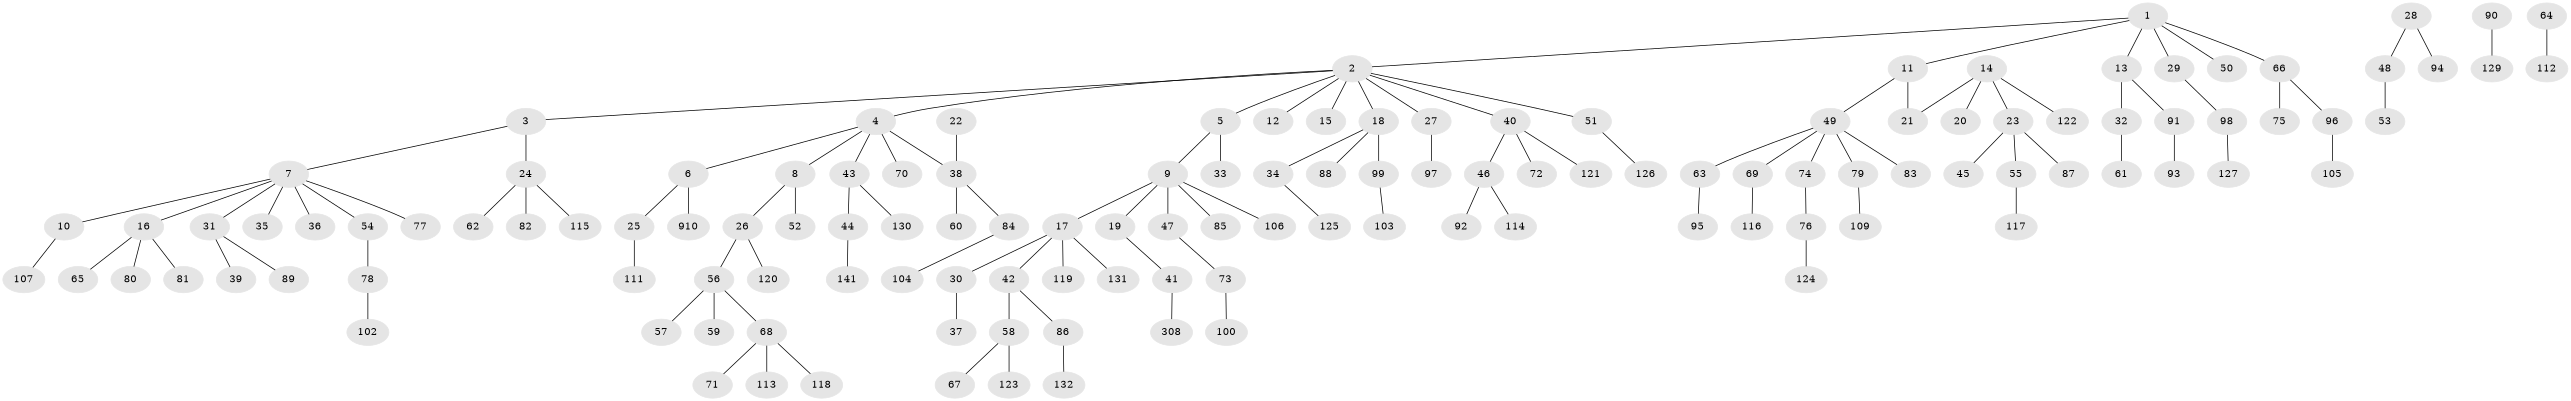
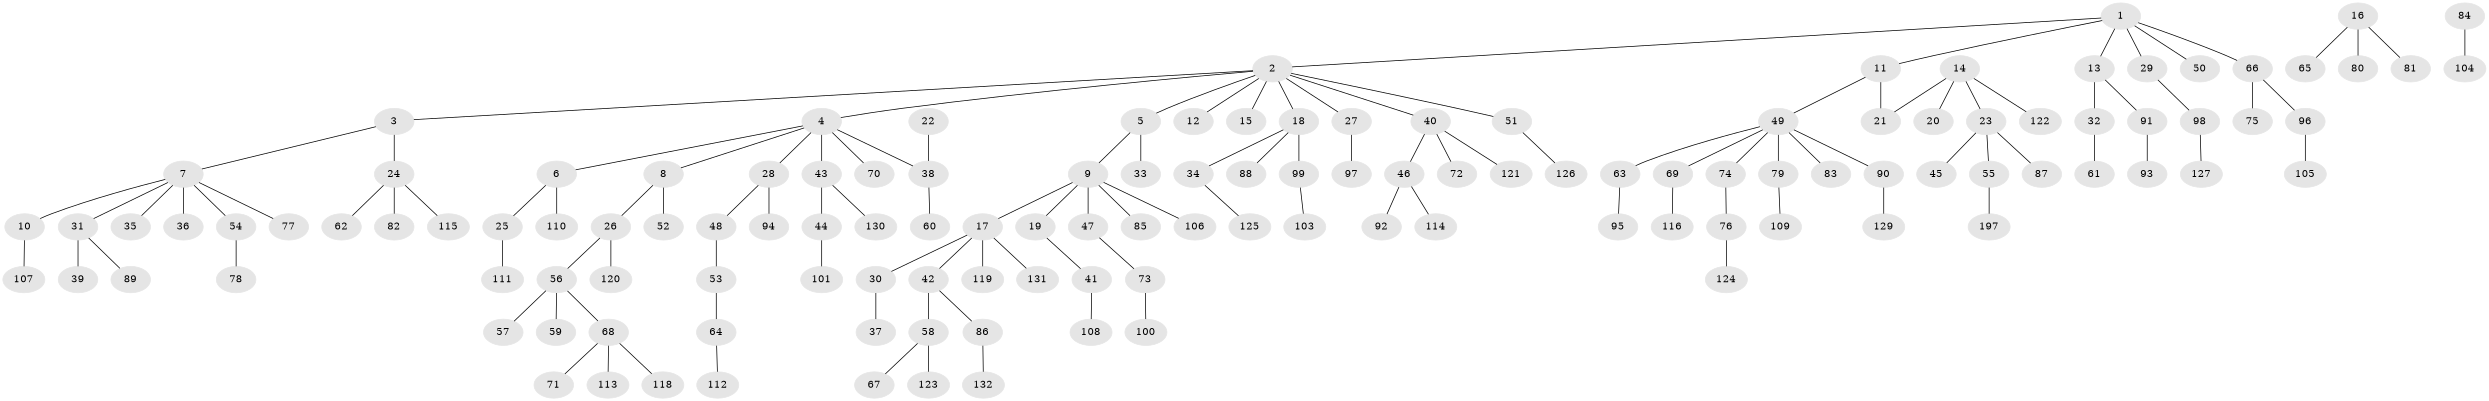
edge "4" -- "28": added
edge "49" -- "90": added
edge "38" -- "84": removed
edge "7" -- "16": removed
node "910": label "910" -> "110"
node "117": label "117" -> "197"
node "141": label "141" -> "101"
edge "53" -- "64": added
node "102": removed
node "308": label "308" -> "108"
